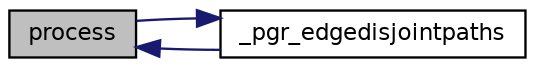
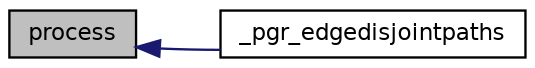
edge "process" -> "_pgr_edgedisjointpaths": removed
